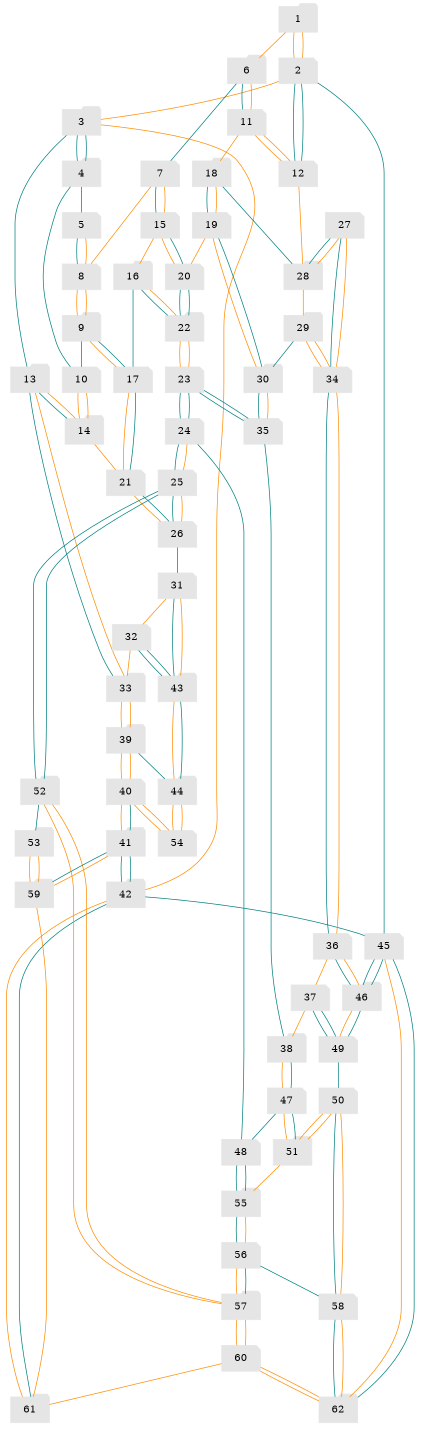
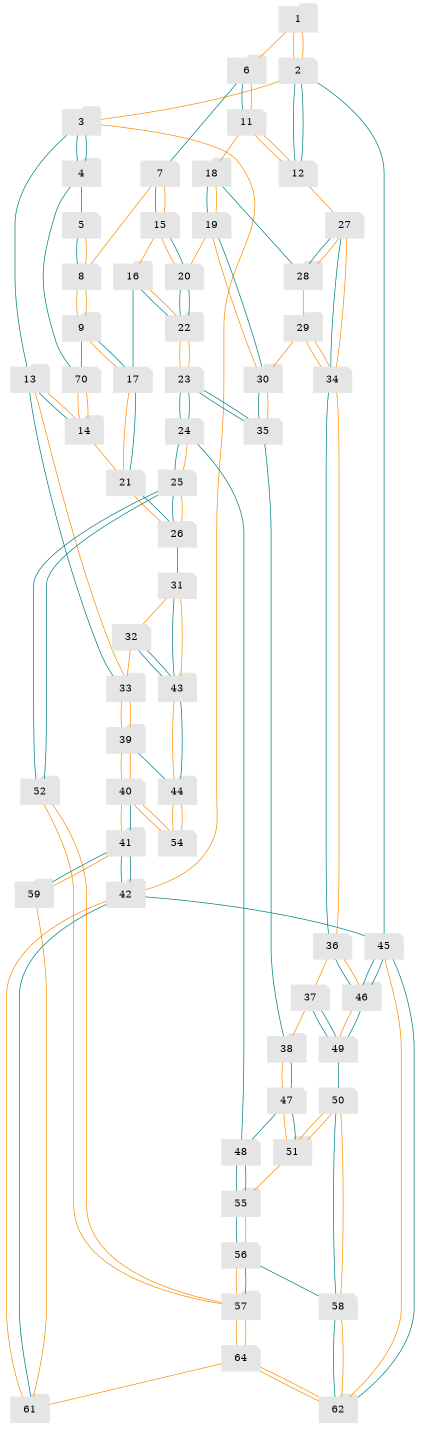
edge "12" -- "28": now "12" -- "27"
edge "29" -- "30": color teal -> darkorange
node "10": label "10" -> "70"
node "53": removed
node "60": label "60" -> "64"
